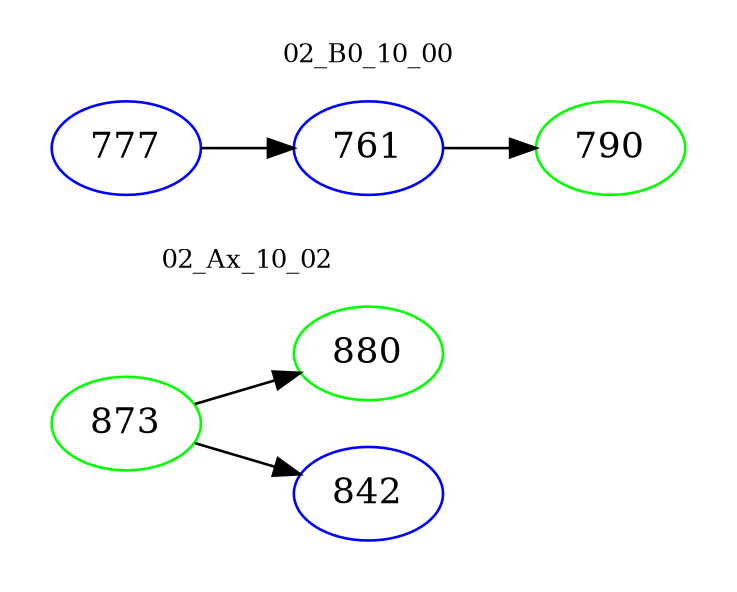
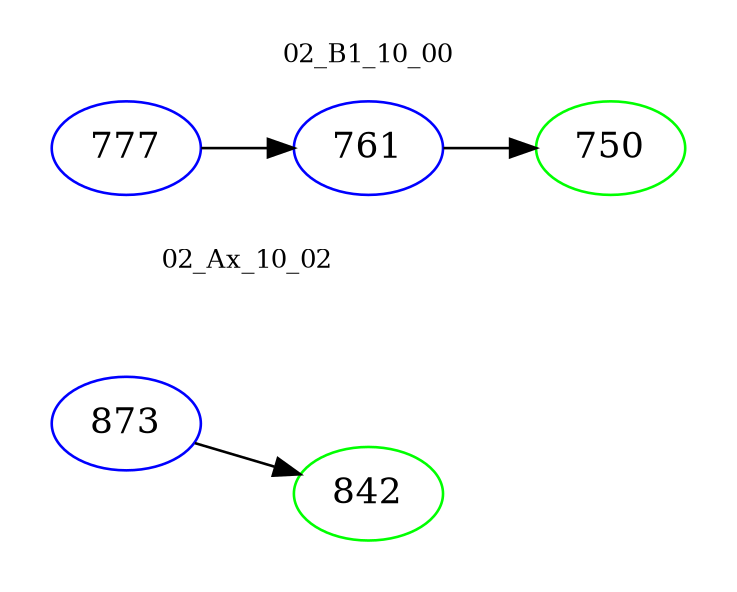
cluster "02_B0_10_00": label "02_B0_10_00" -> "02_B1_10_00"
node "790": label "790" -> "750"
node "880": removed
node "873": color green -> blue
node "842": color blue -> green
